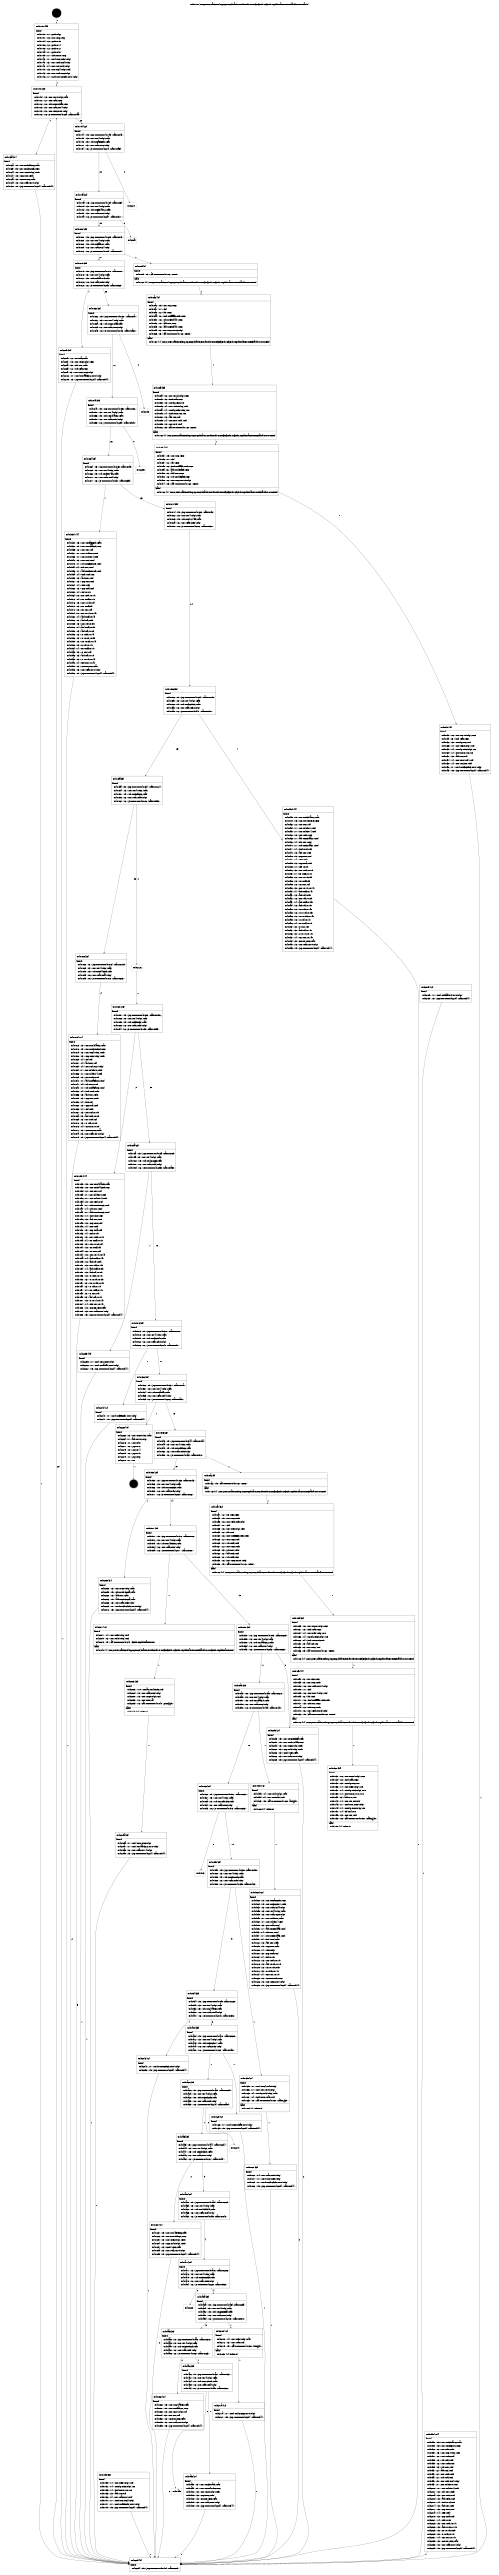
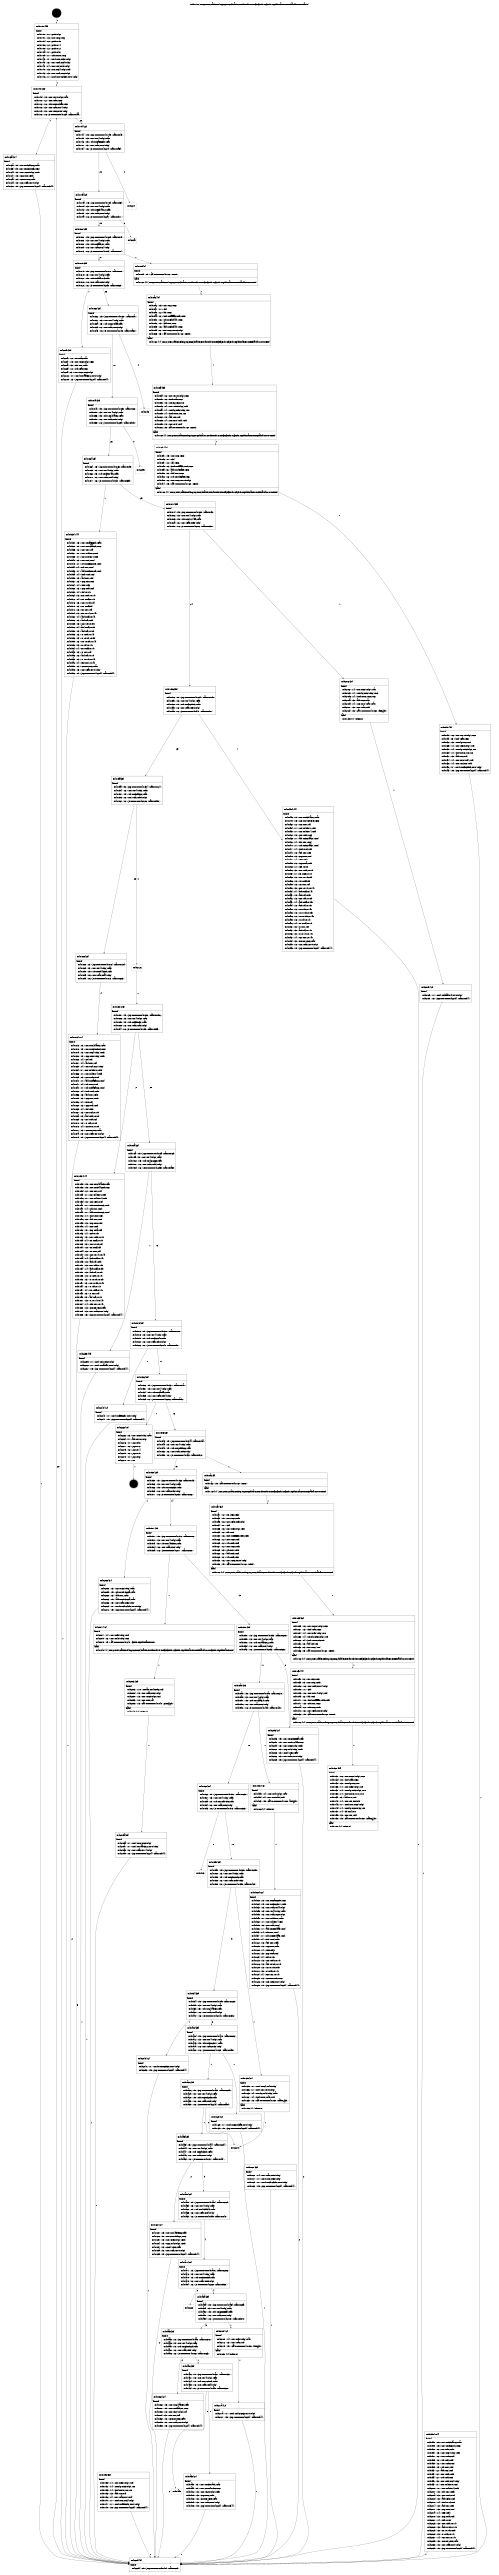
node "0x4020ce [27]": added
edge "0x401c55 [27]" -> "0x401c70 [23]": now "0x401c55 [27]" -> "0x40224d"
